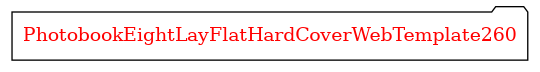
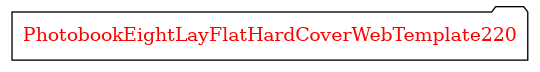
node "PhotobookEightLayFlatHardCoverWebTemplate260": label "PhotobookEightLayFlatHardCoverWebTemplate260" -> "PhotobookEightLayFlatHardCoverWebTemplate220"
